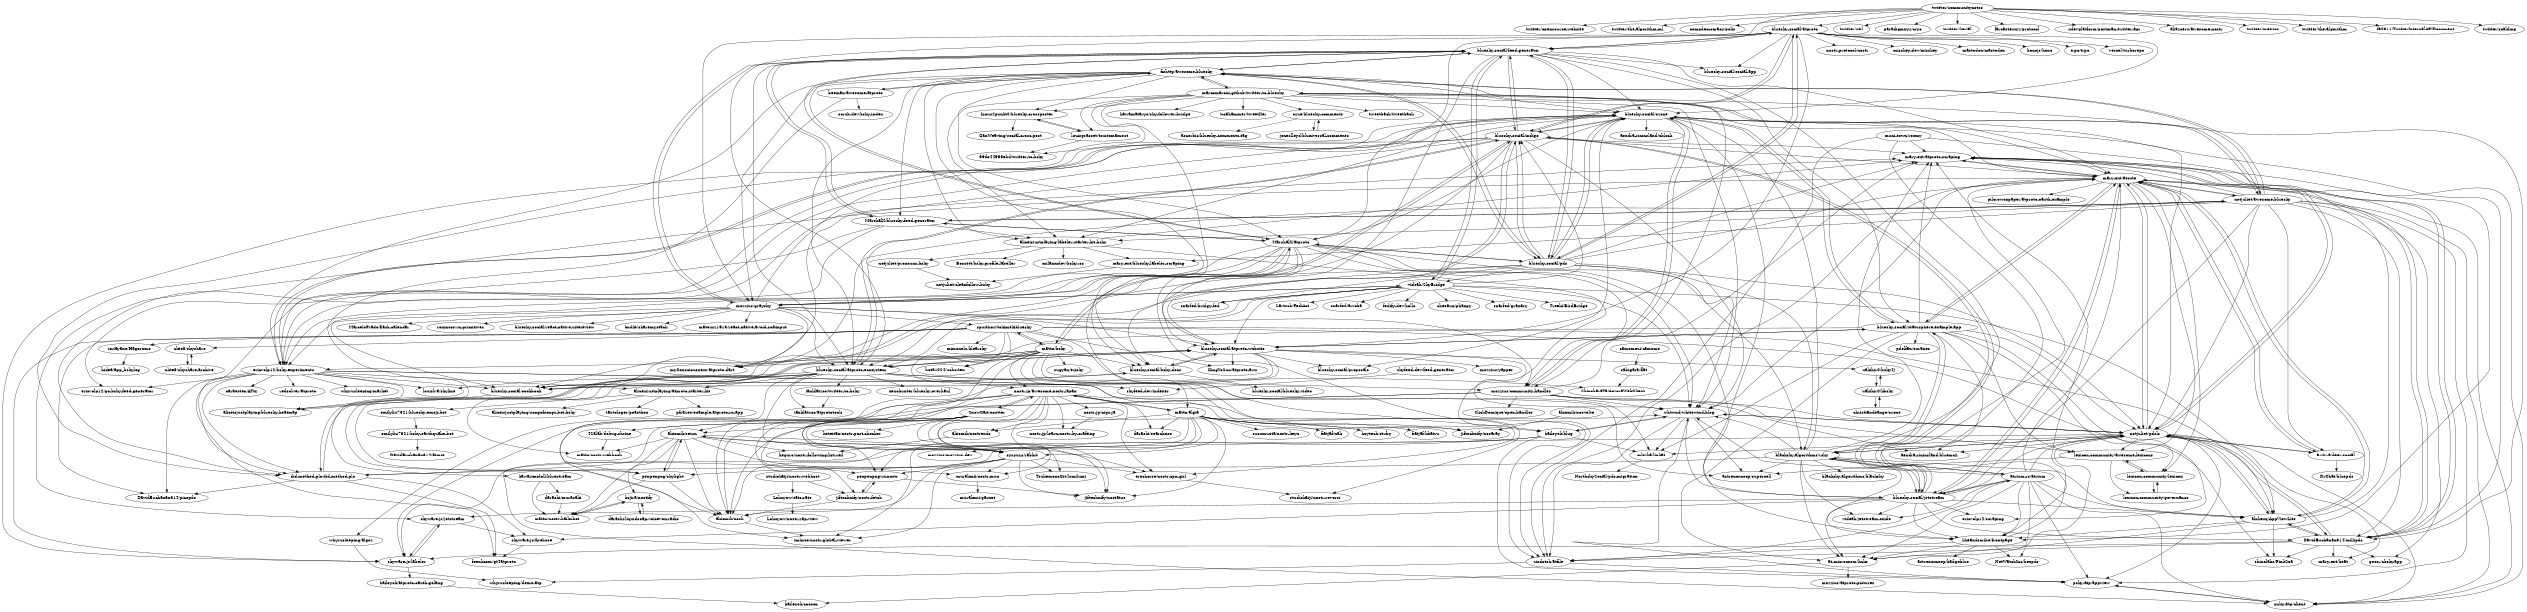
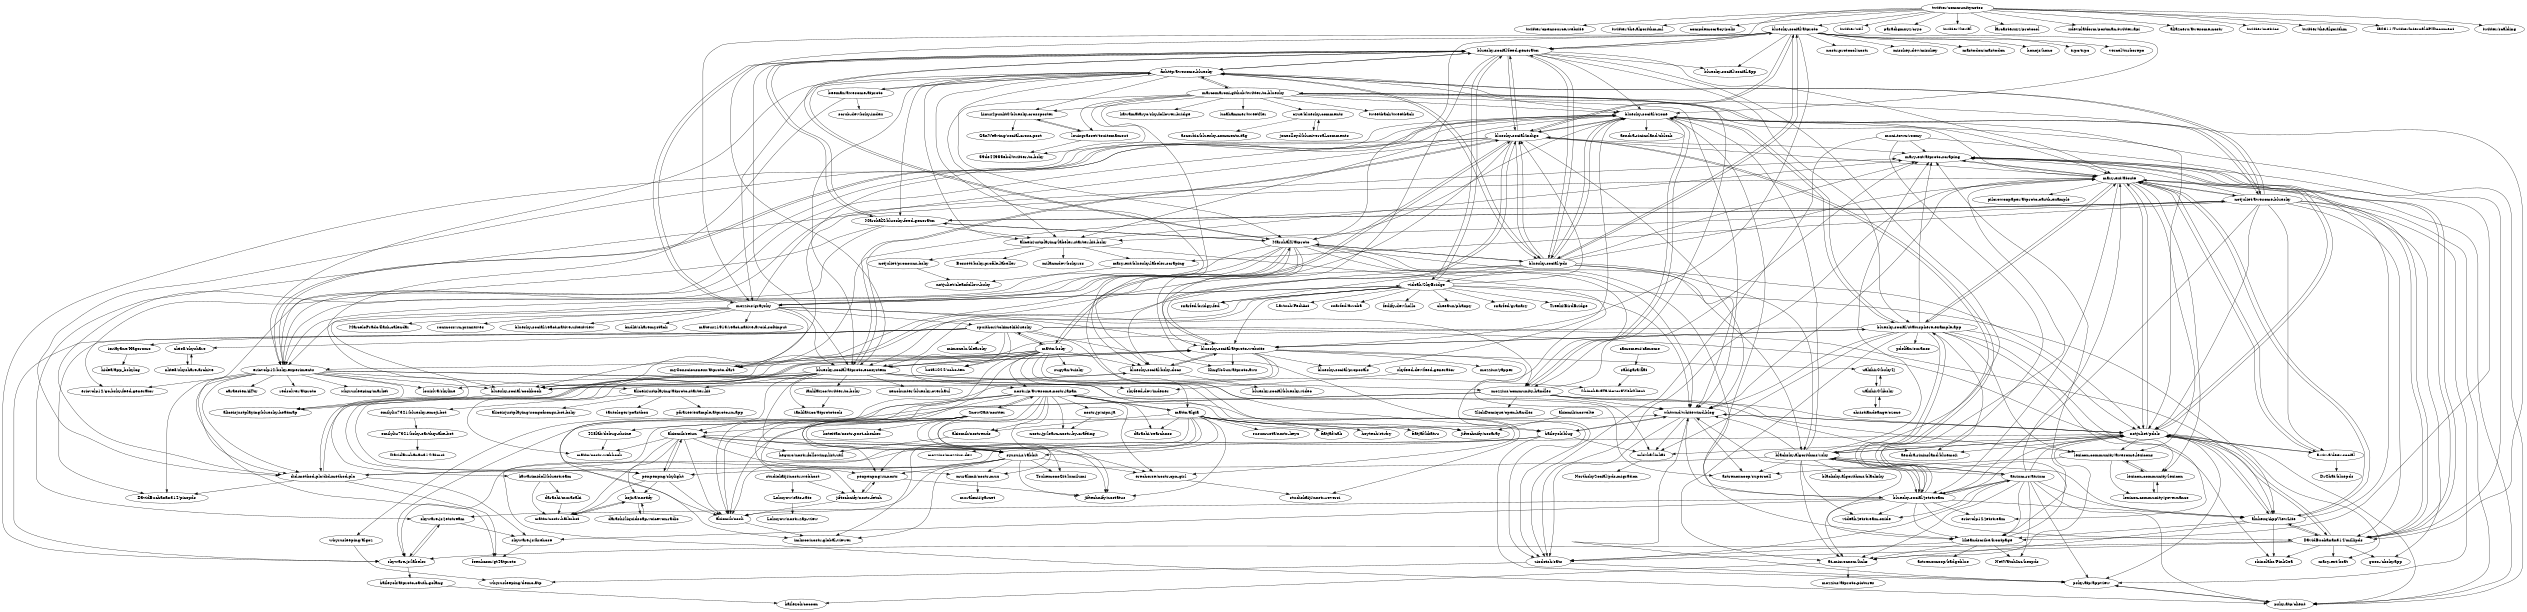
edge "bluesky-social/jetstream" -> "mary-ext/atcute": removed
edge "bluesky-social/statusphere-example-app" -> "whtwnd/whitewind-blog": added
edge "penpenpng/skylight" -> "kojira/nostify": added
node "ericvolp12/scraping": label "ericvolp12/scraping" -> "ericvolp12/jetstream"
node "ziodotsh/atfile": label "ziodotsh/atfile" -> "ziodotsh/sats"
